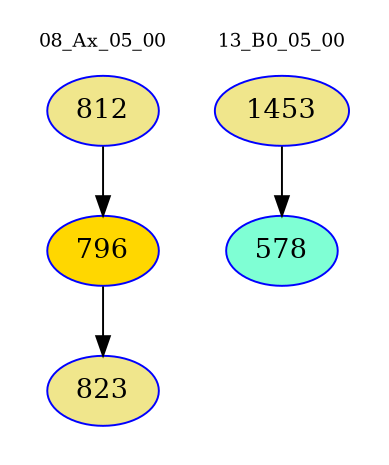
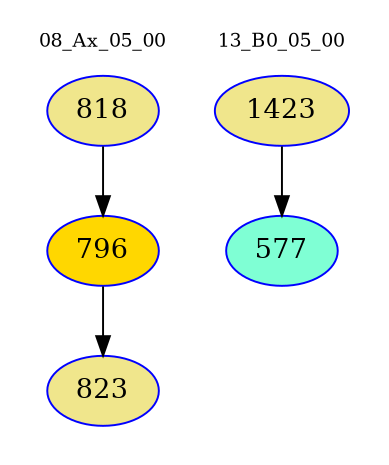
node "812": label "812" -> "818"
node "1453": label "1453" -> "1423"
node "578": label "578" -> "577"
